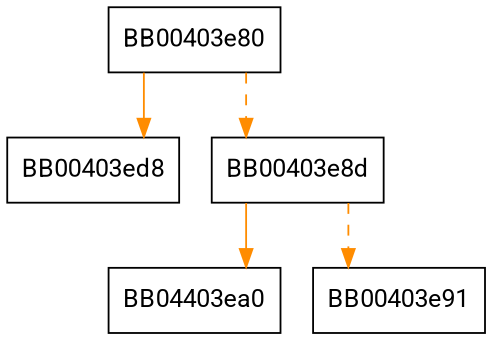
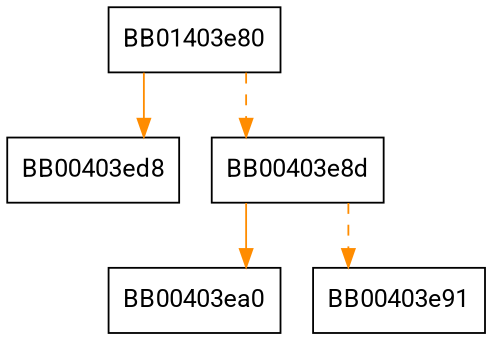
node "BB00403e80": label "BB00403e80" -> "BB01403e80"
node "BB04403ea0": label "BB04403ea0" -> "BB00403ea0"
